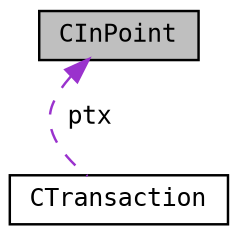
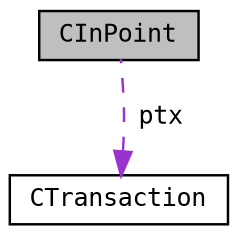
edge "CTransaction" -> "CInPoint": reversed
